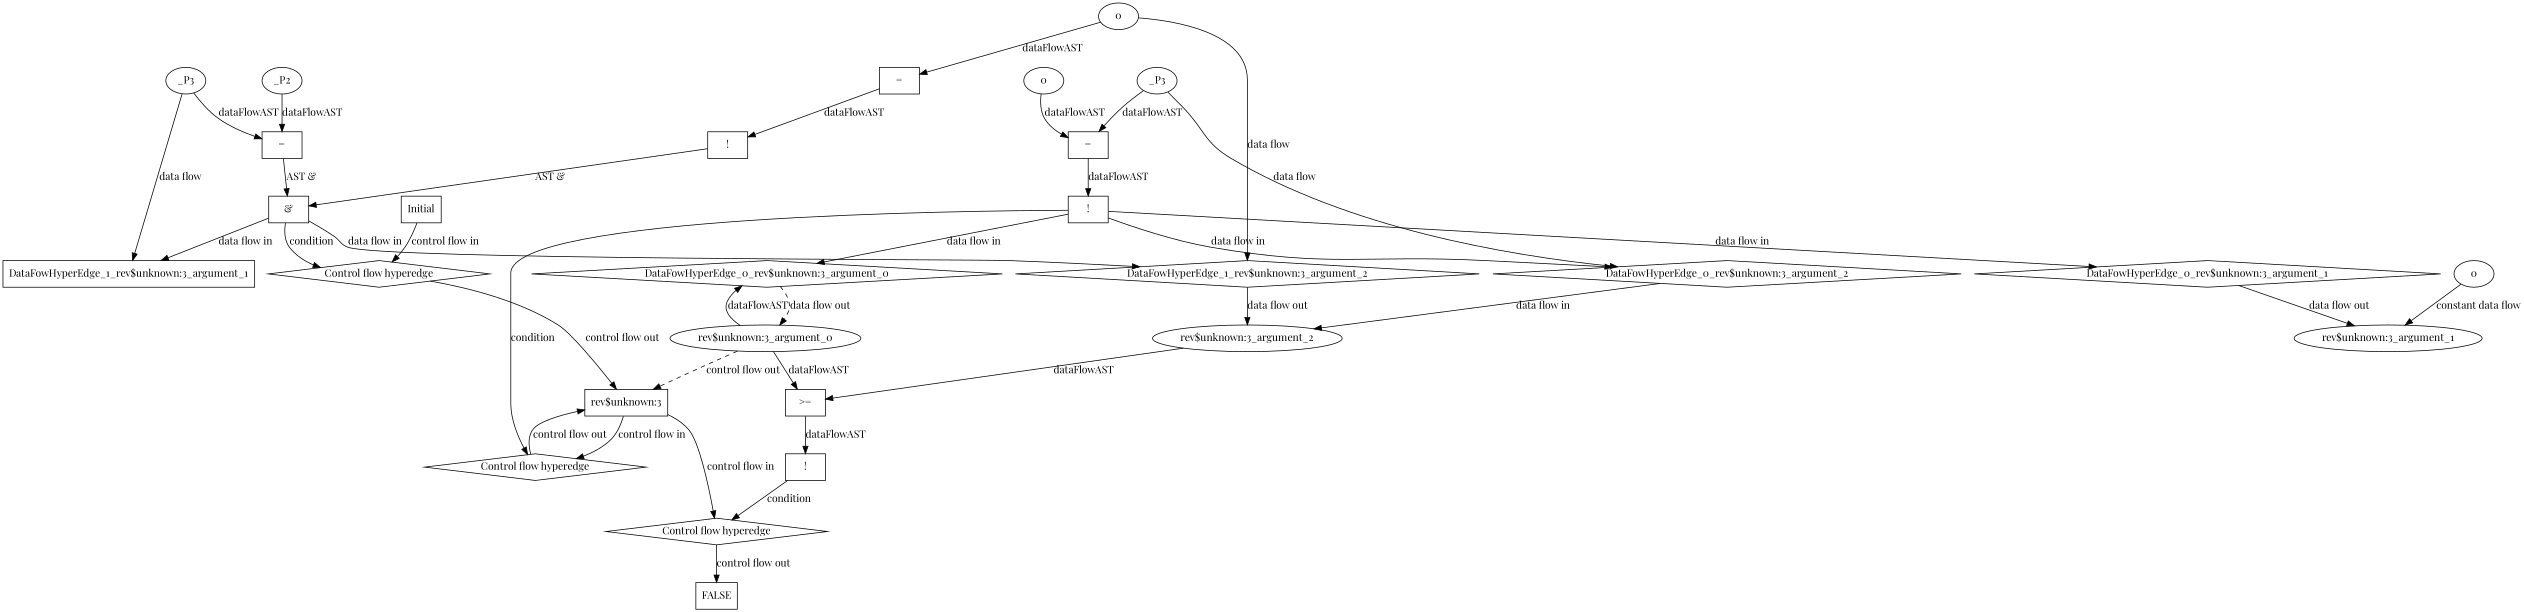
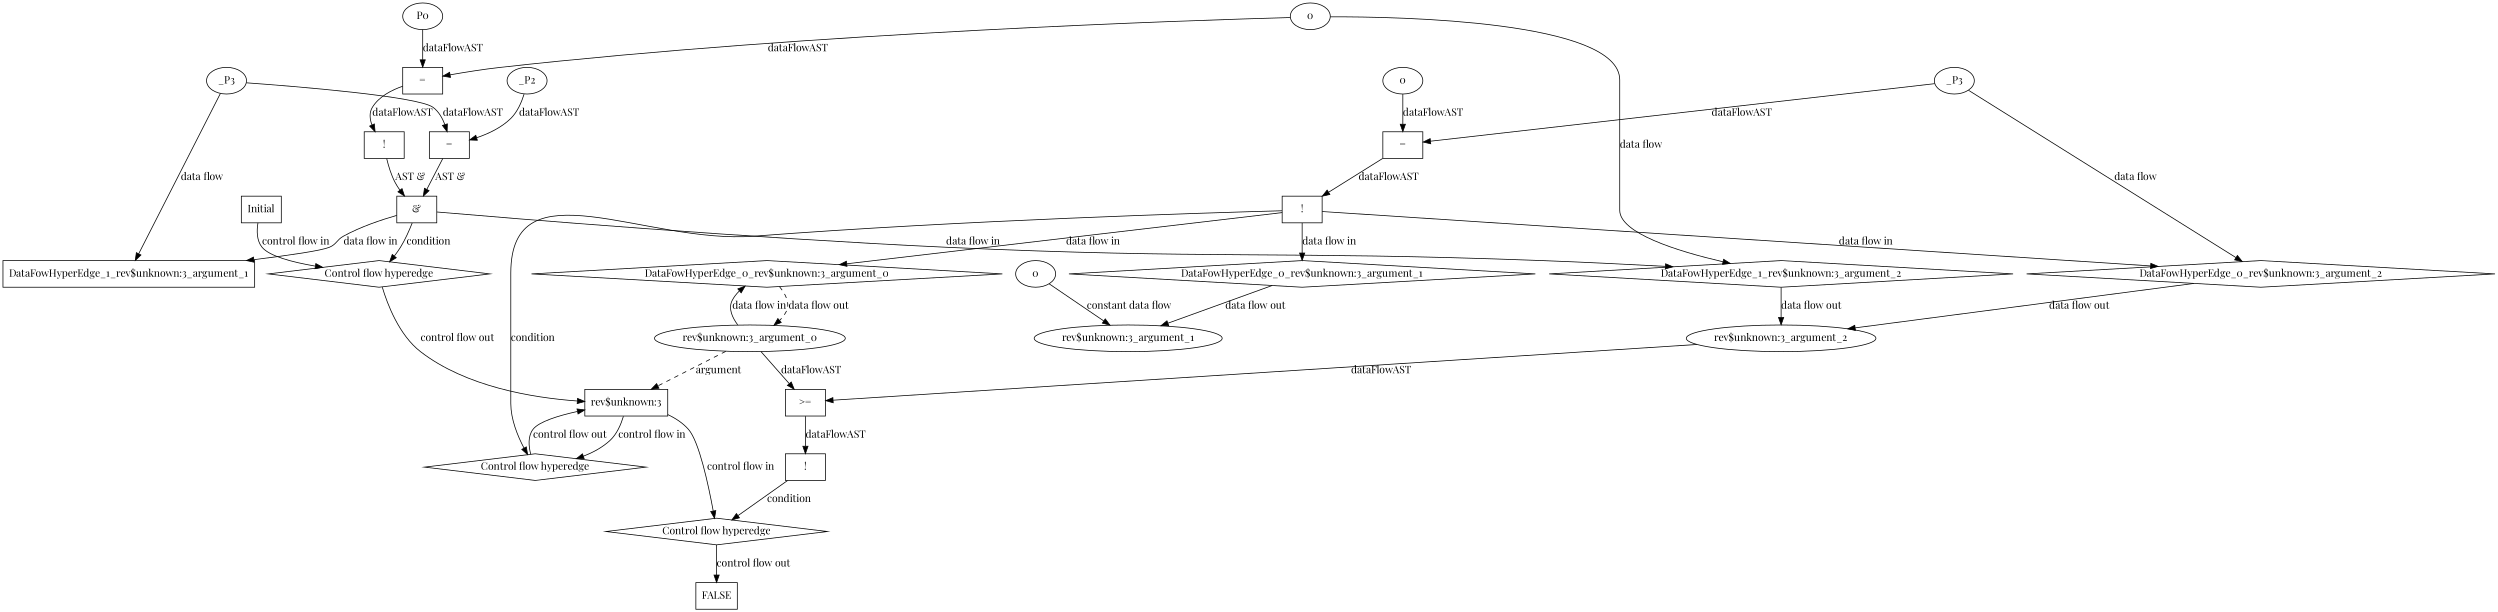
node "P0": added
edge "rev$unknown:3_argument_0" -> "DataFowHyperEdge_0_rev$unknown:3_argument_0": label "dataFlowAST" -> "data flow in"
edge "DataFowHyperEdge_0_rev$unknown:3_argument_2" -> "rev$unknown:3_argument_2": label "data flow in" -> "data flow out"
edge "rev$unknown:3_argument_0" -> "rev$unknown:3": label "control flow out" -> "argument"
